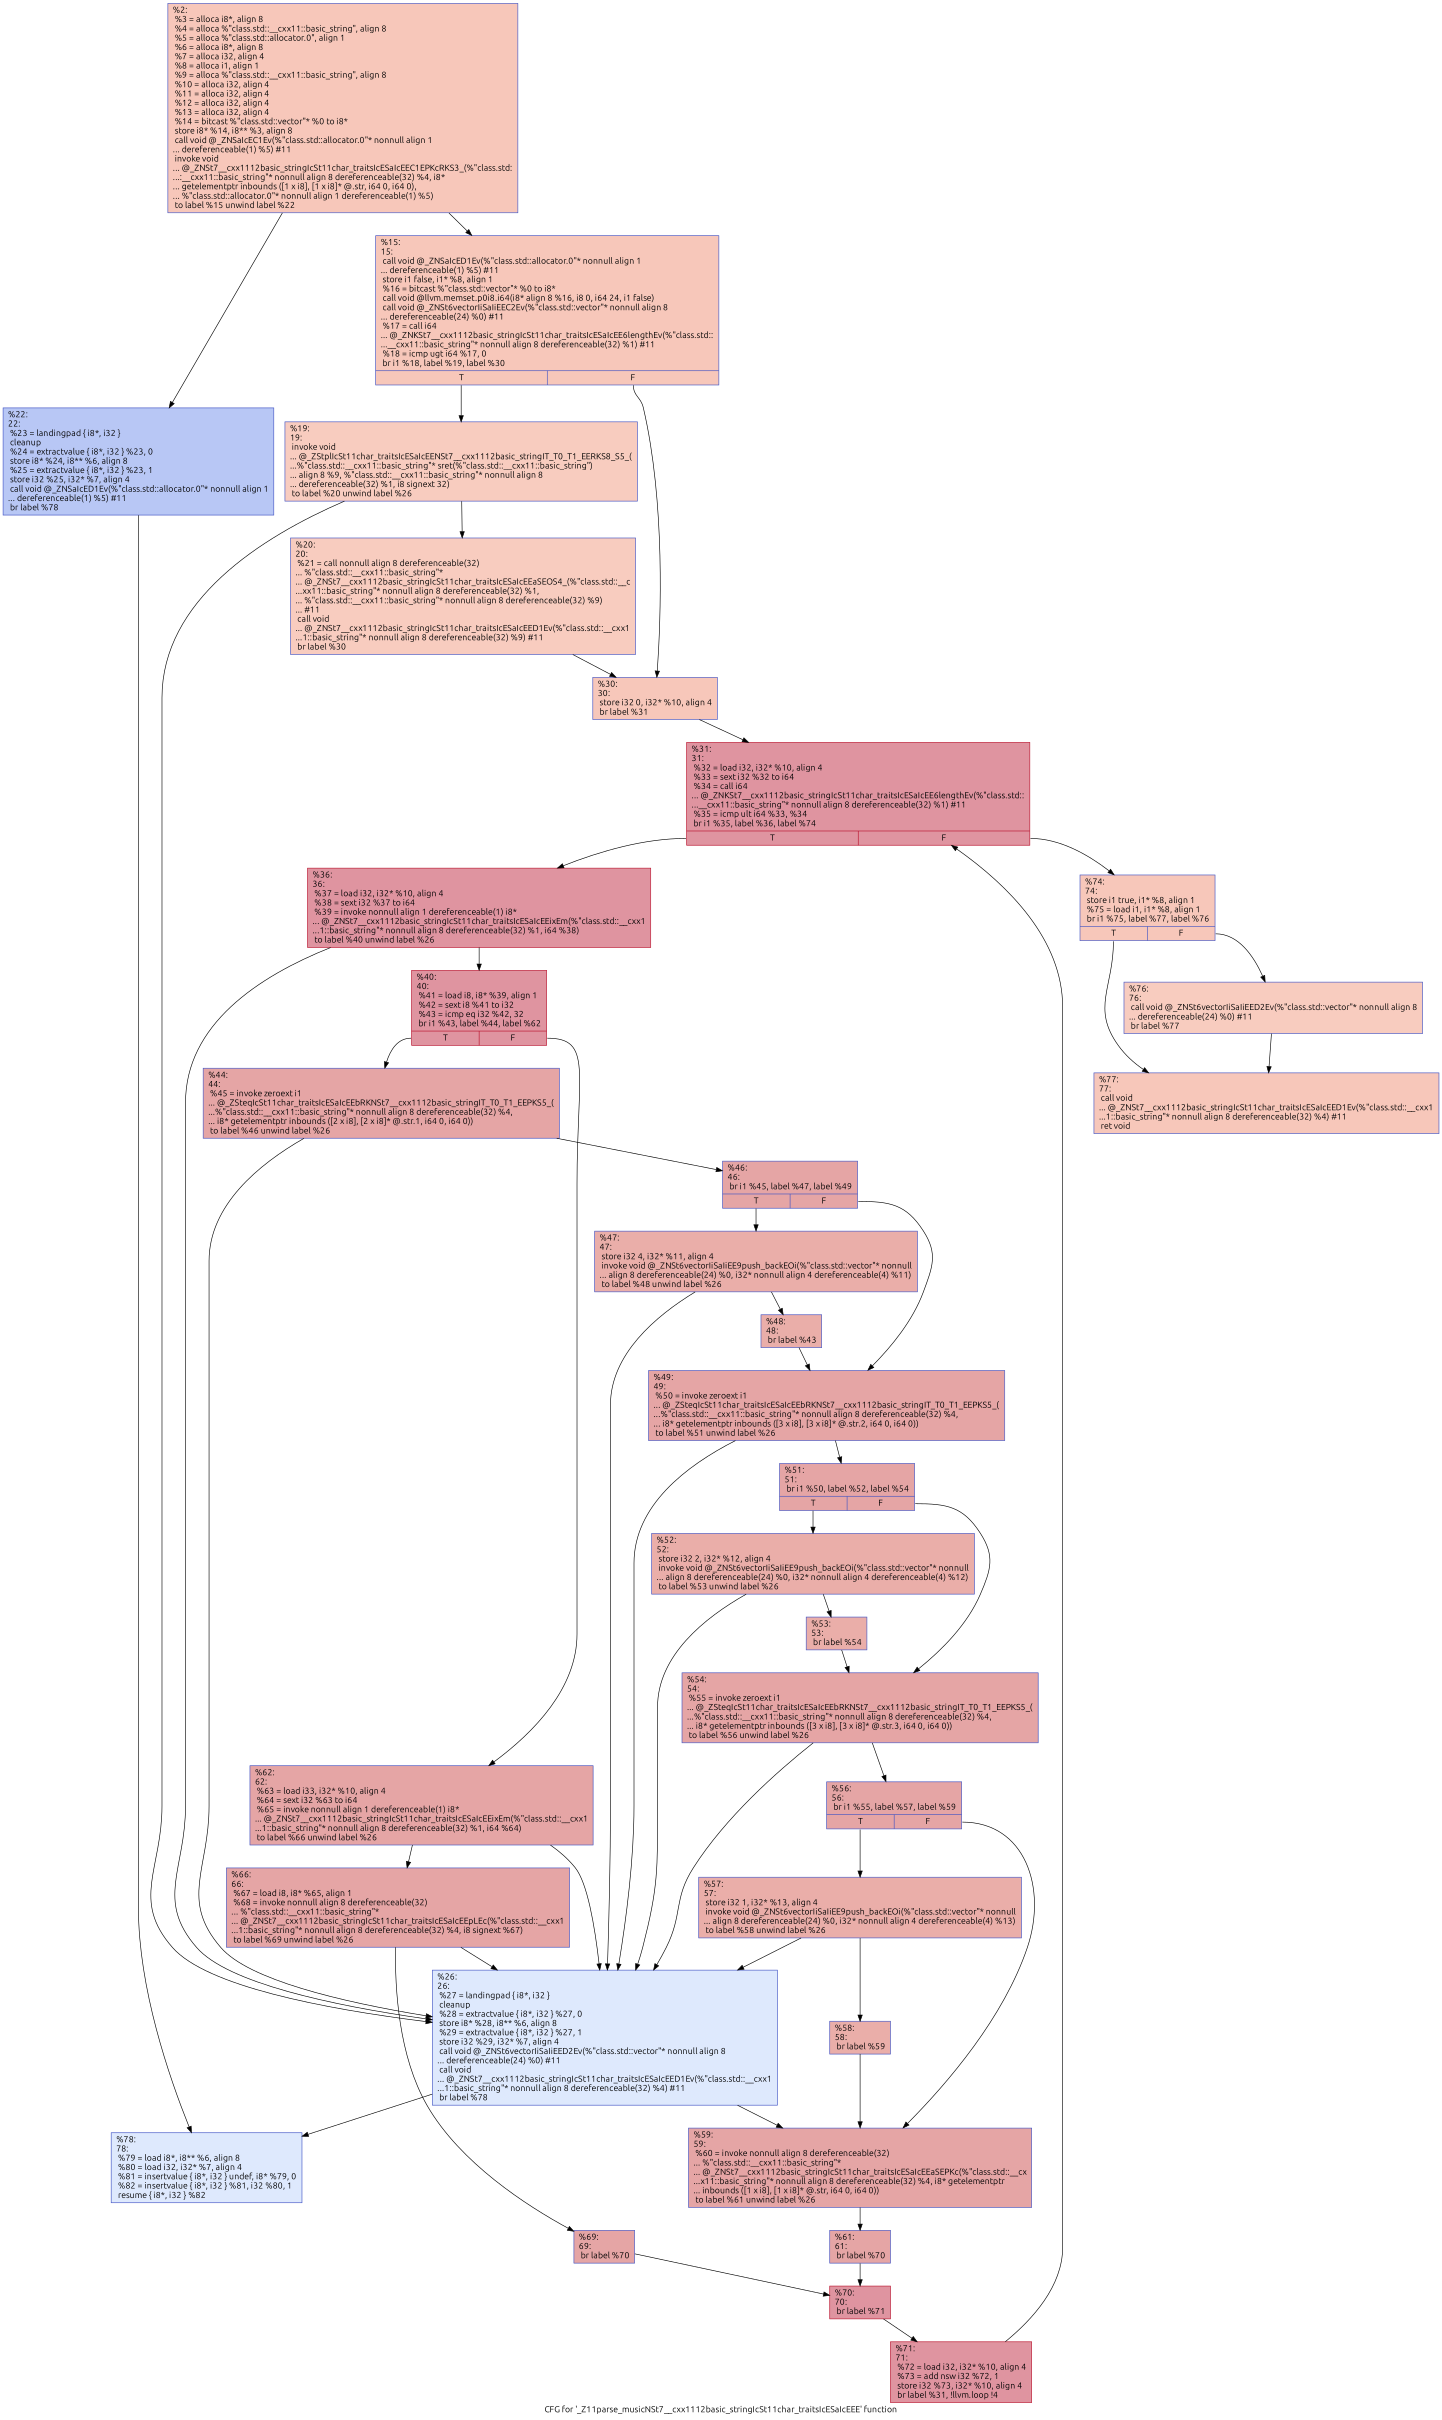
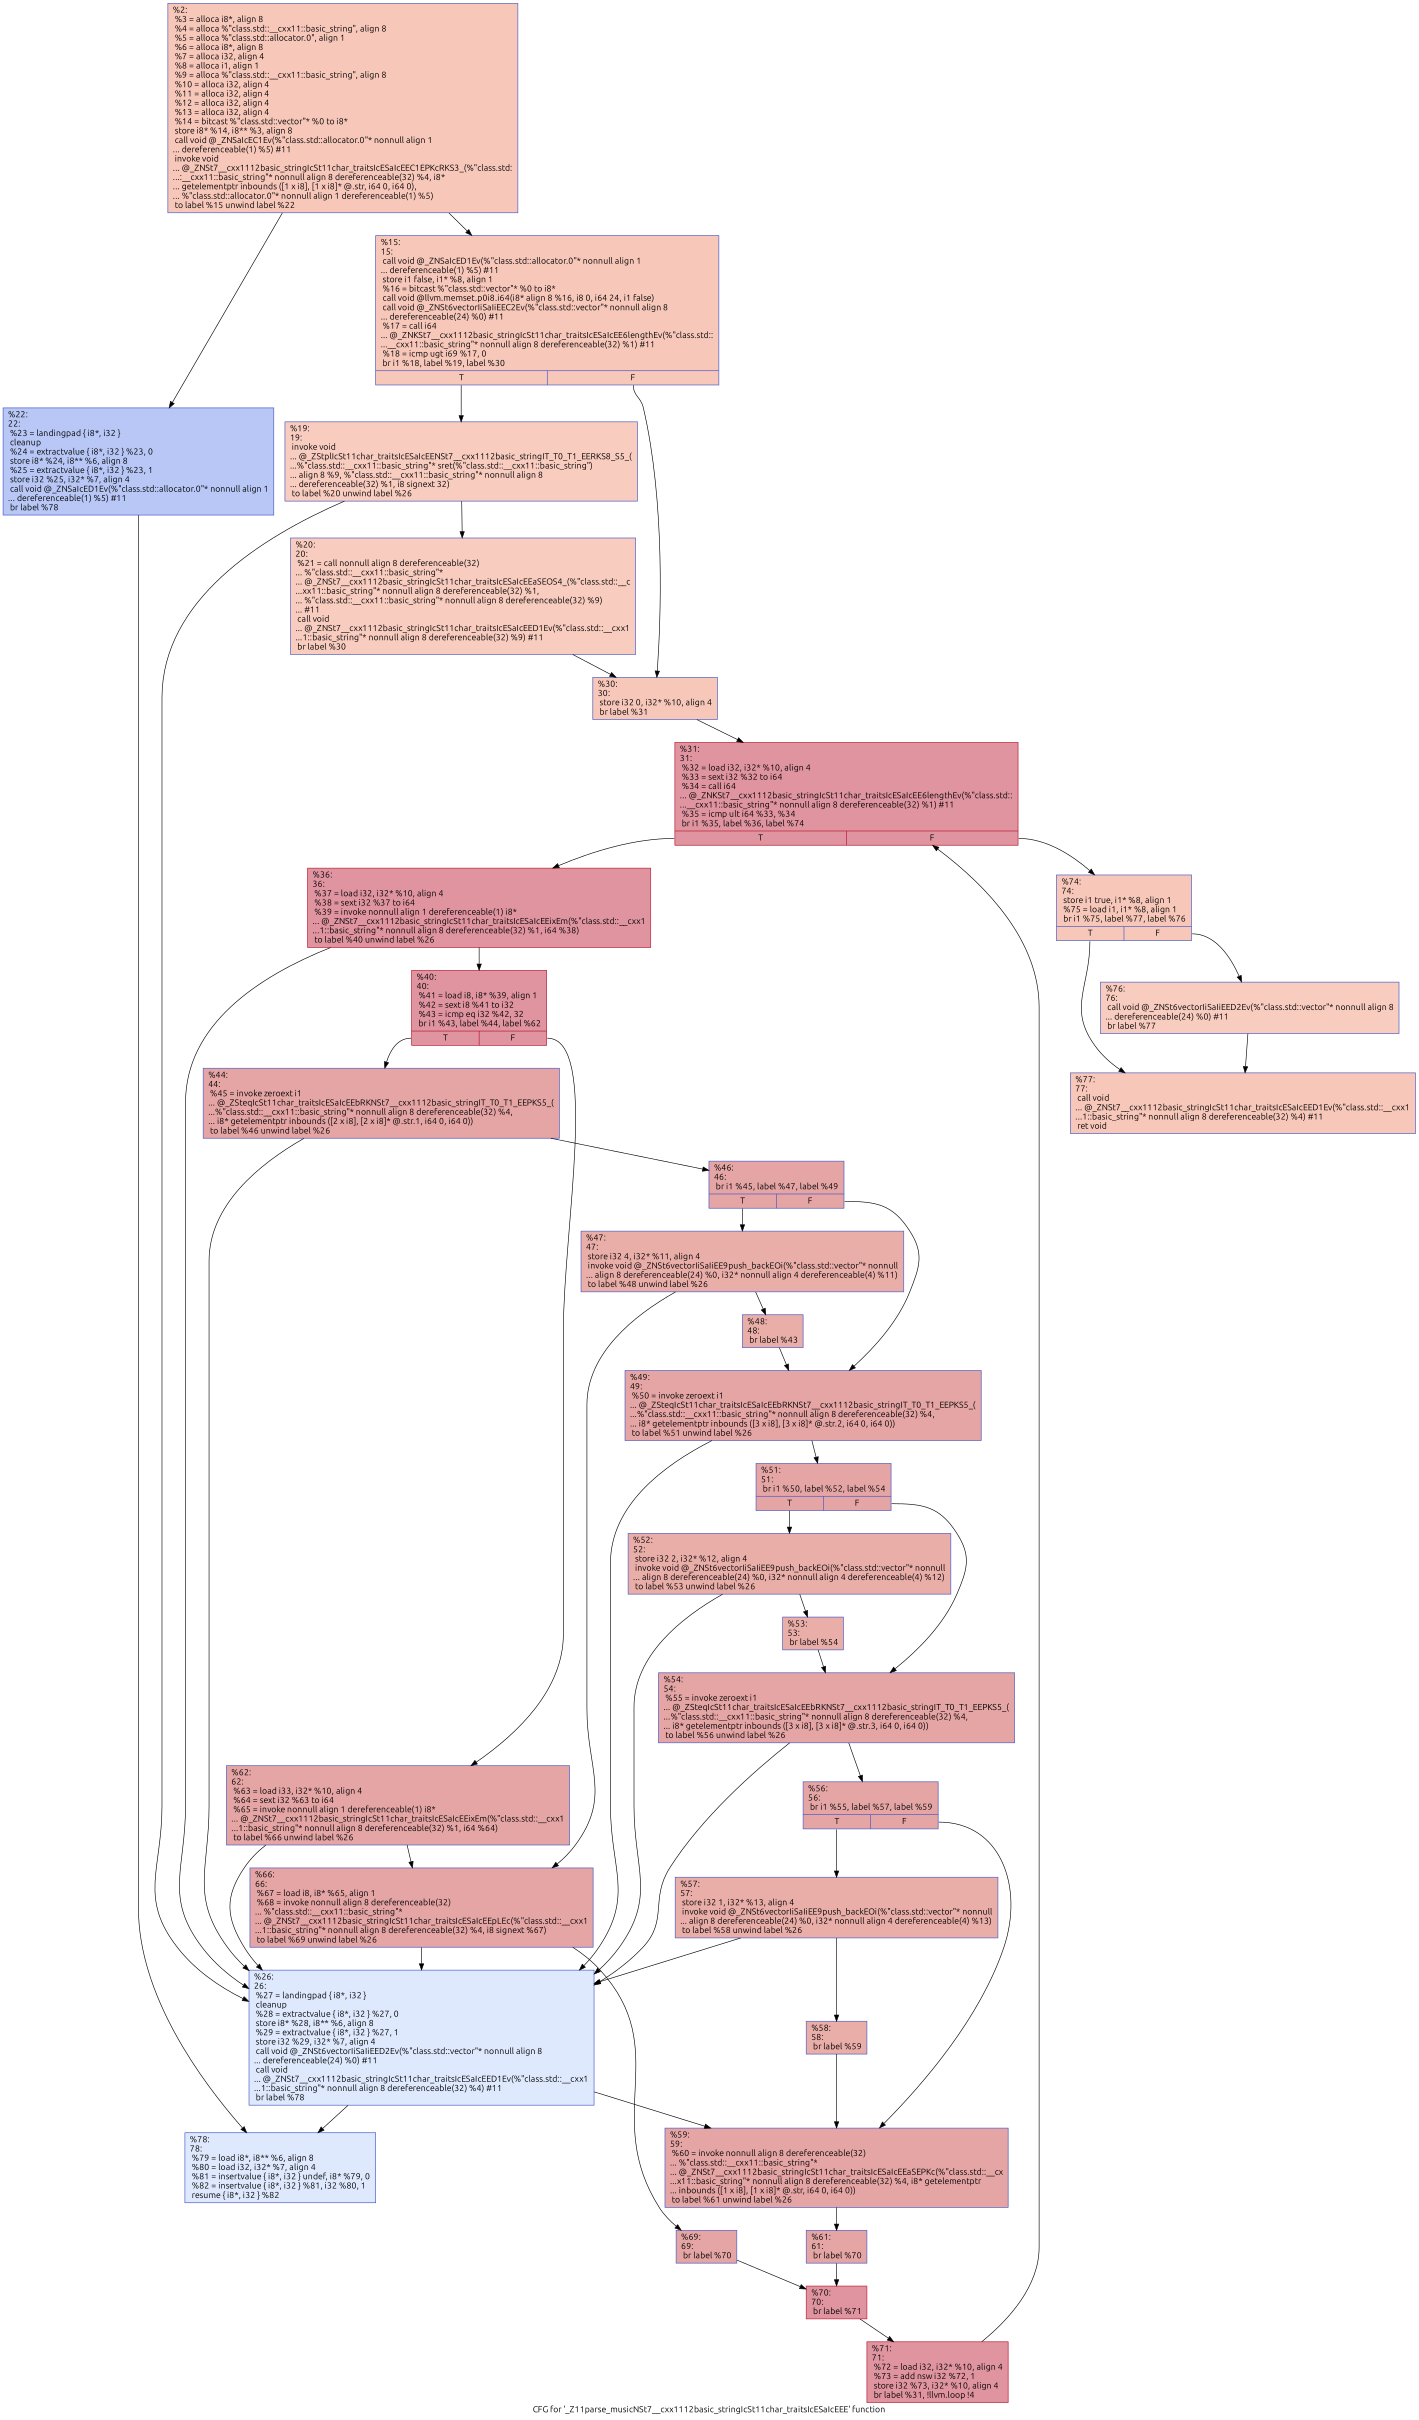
node "%15:": text "%18 = icmp ugt i64 %17, 0" -> "%18 = icmp ugt i69 %17, 0"
edge "%47:" -> "%26:": now "%47:" -> "%66:"
